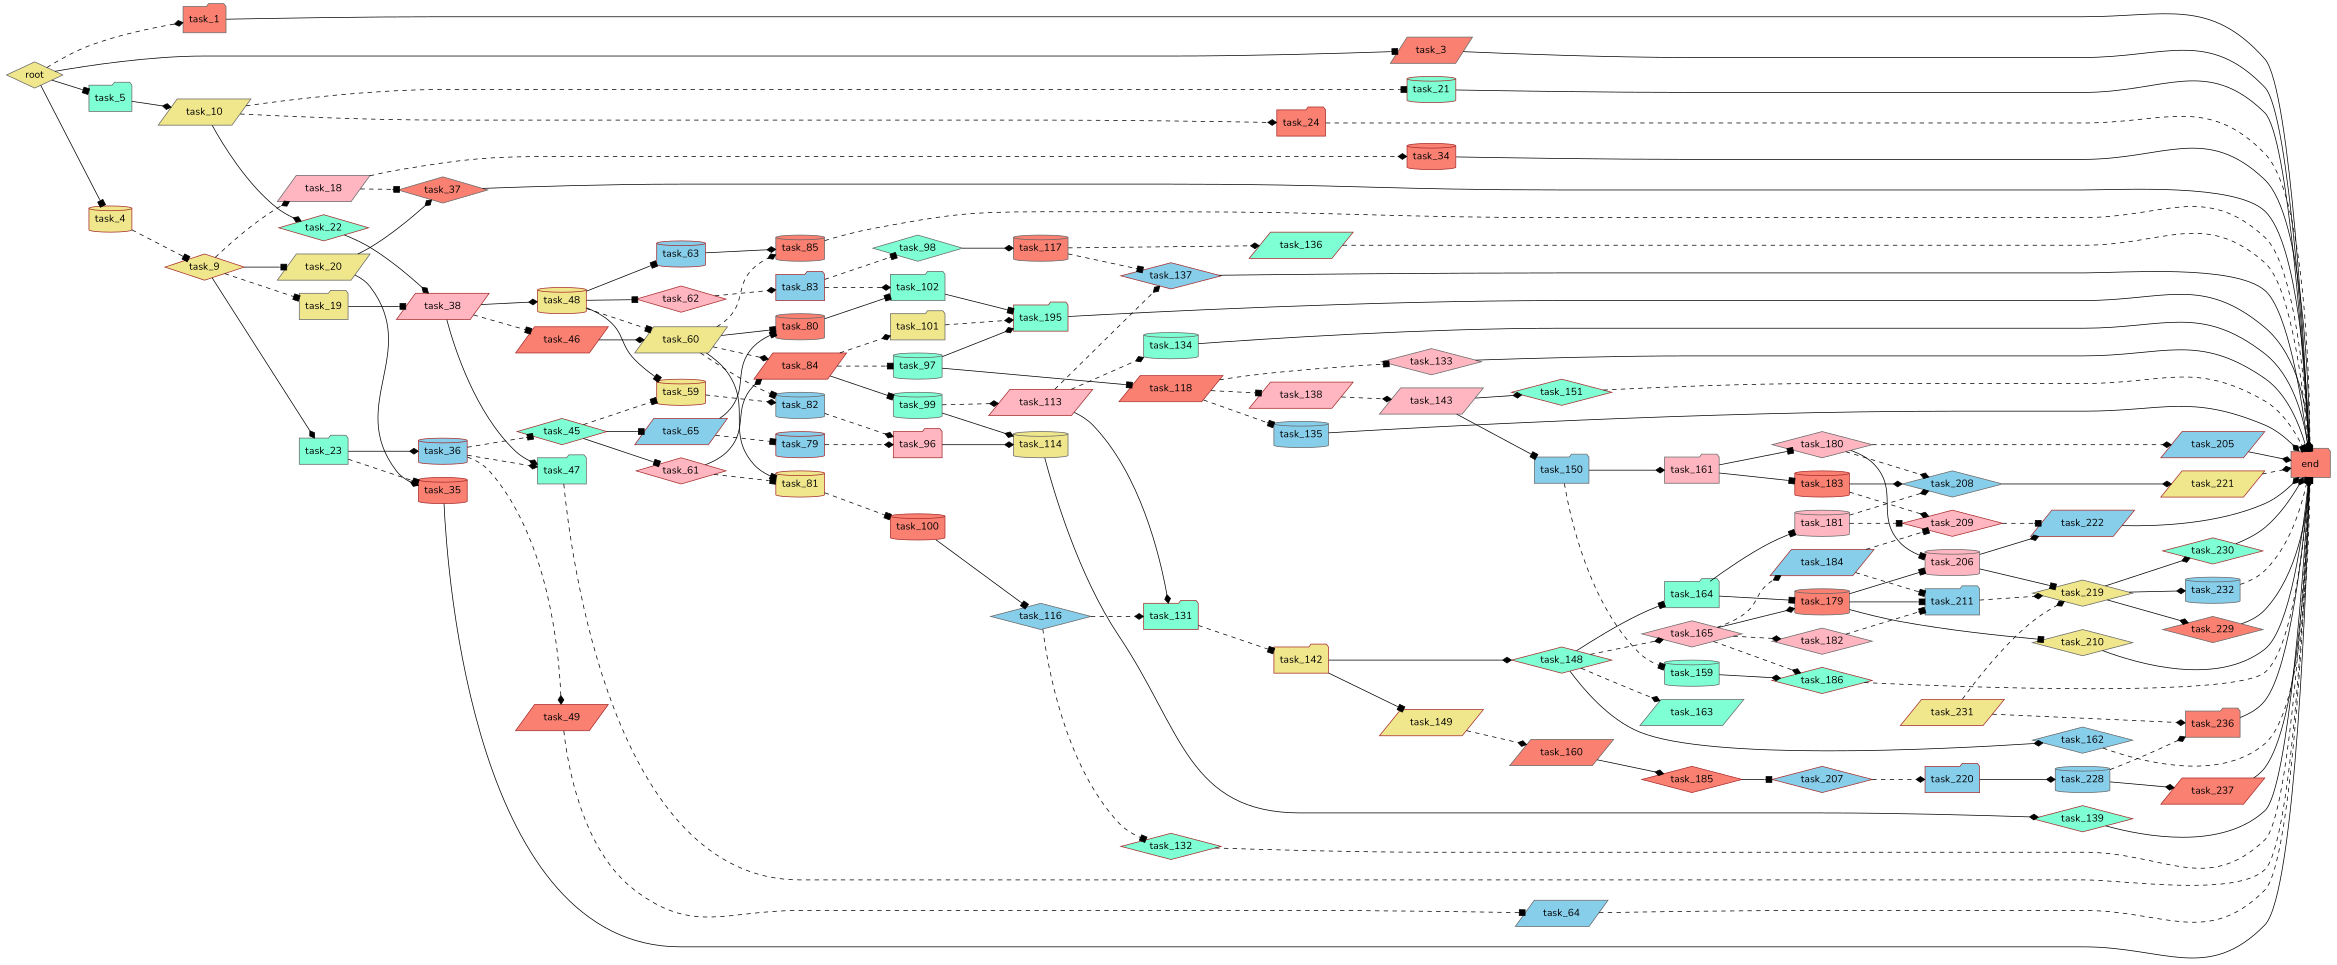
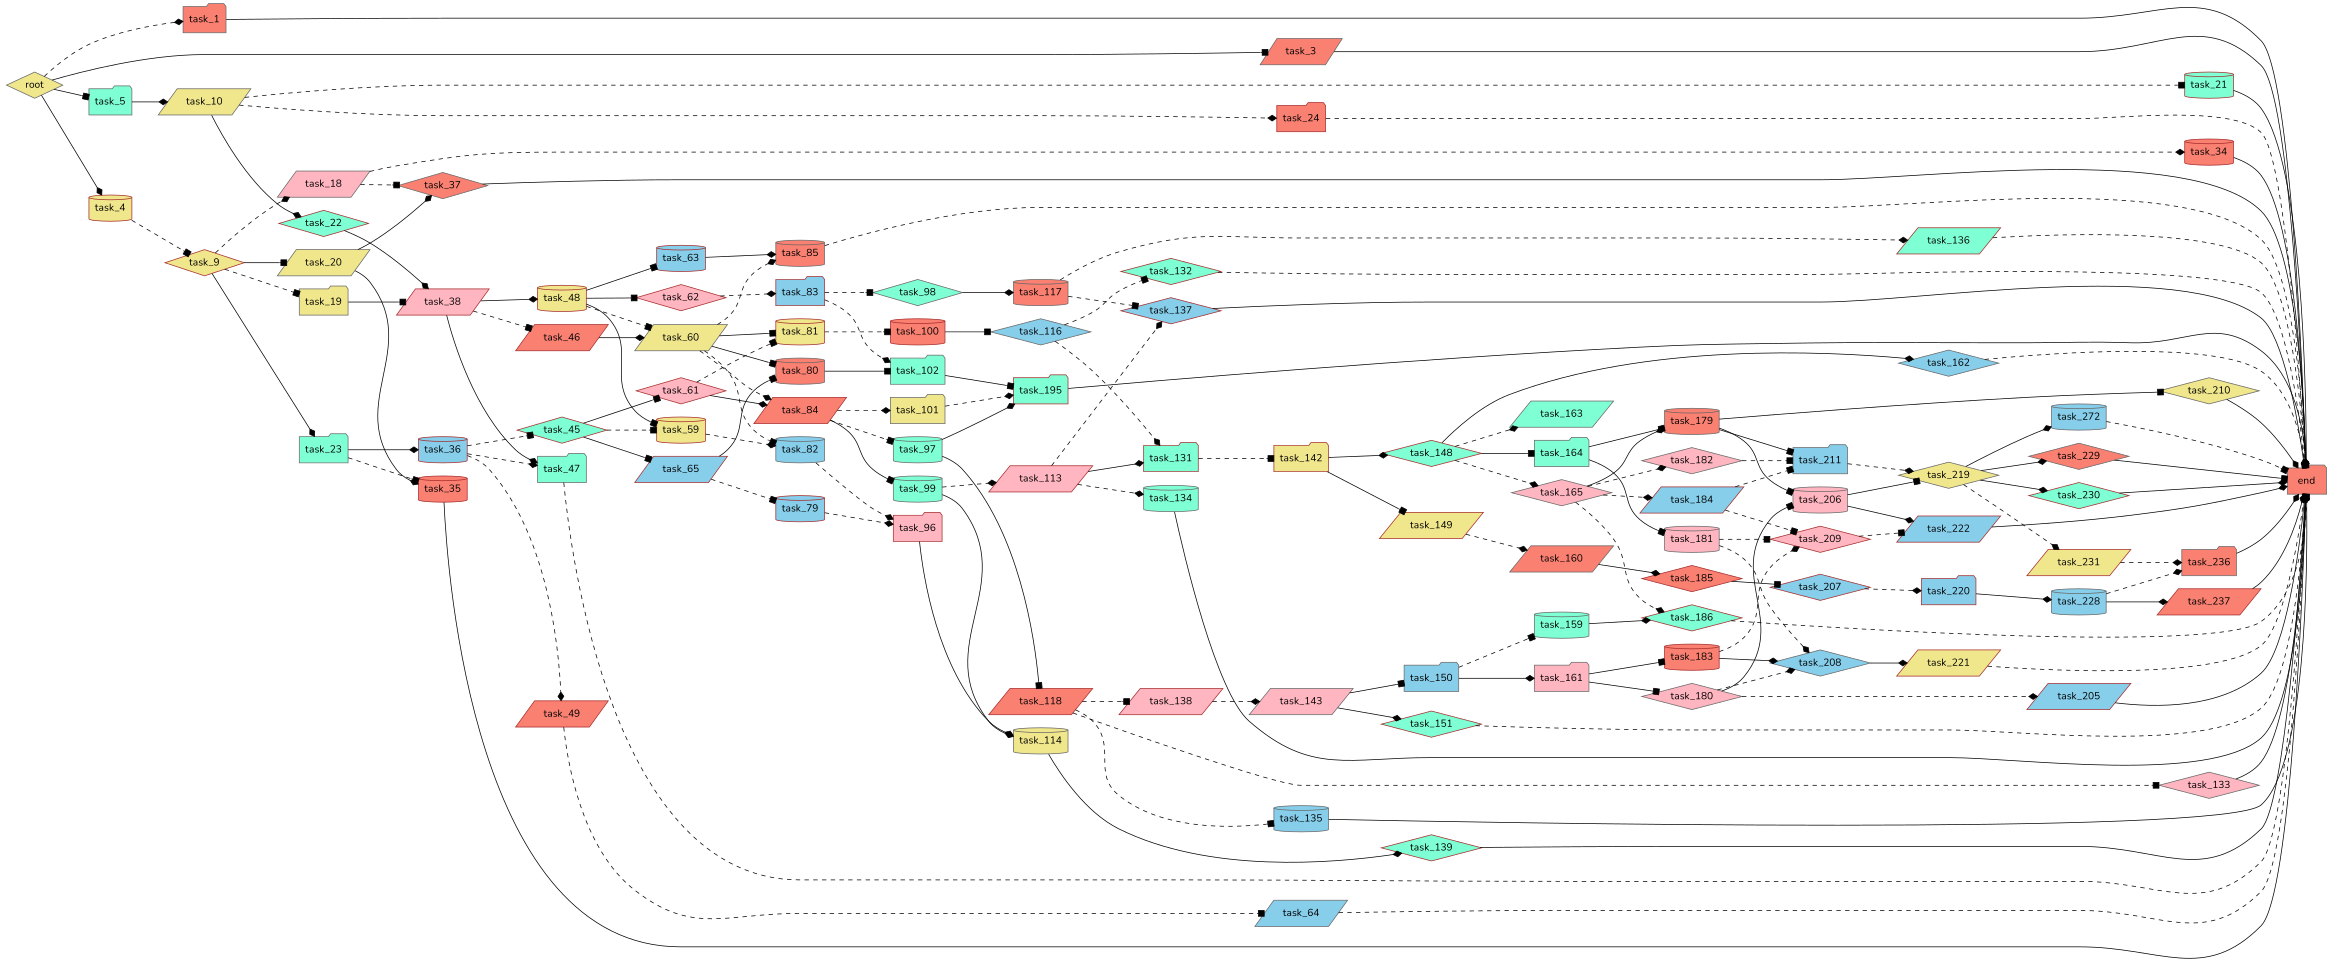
edge "root" -> "task_4": arrowhead box -> diamond
node "task_232": label "task_232" -> "task_272"
edge "task_231" -> "task_219": reversed
